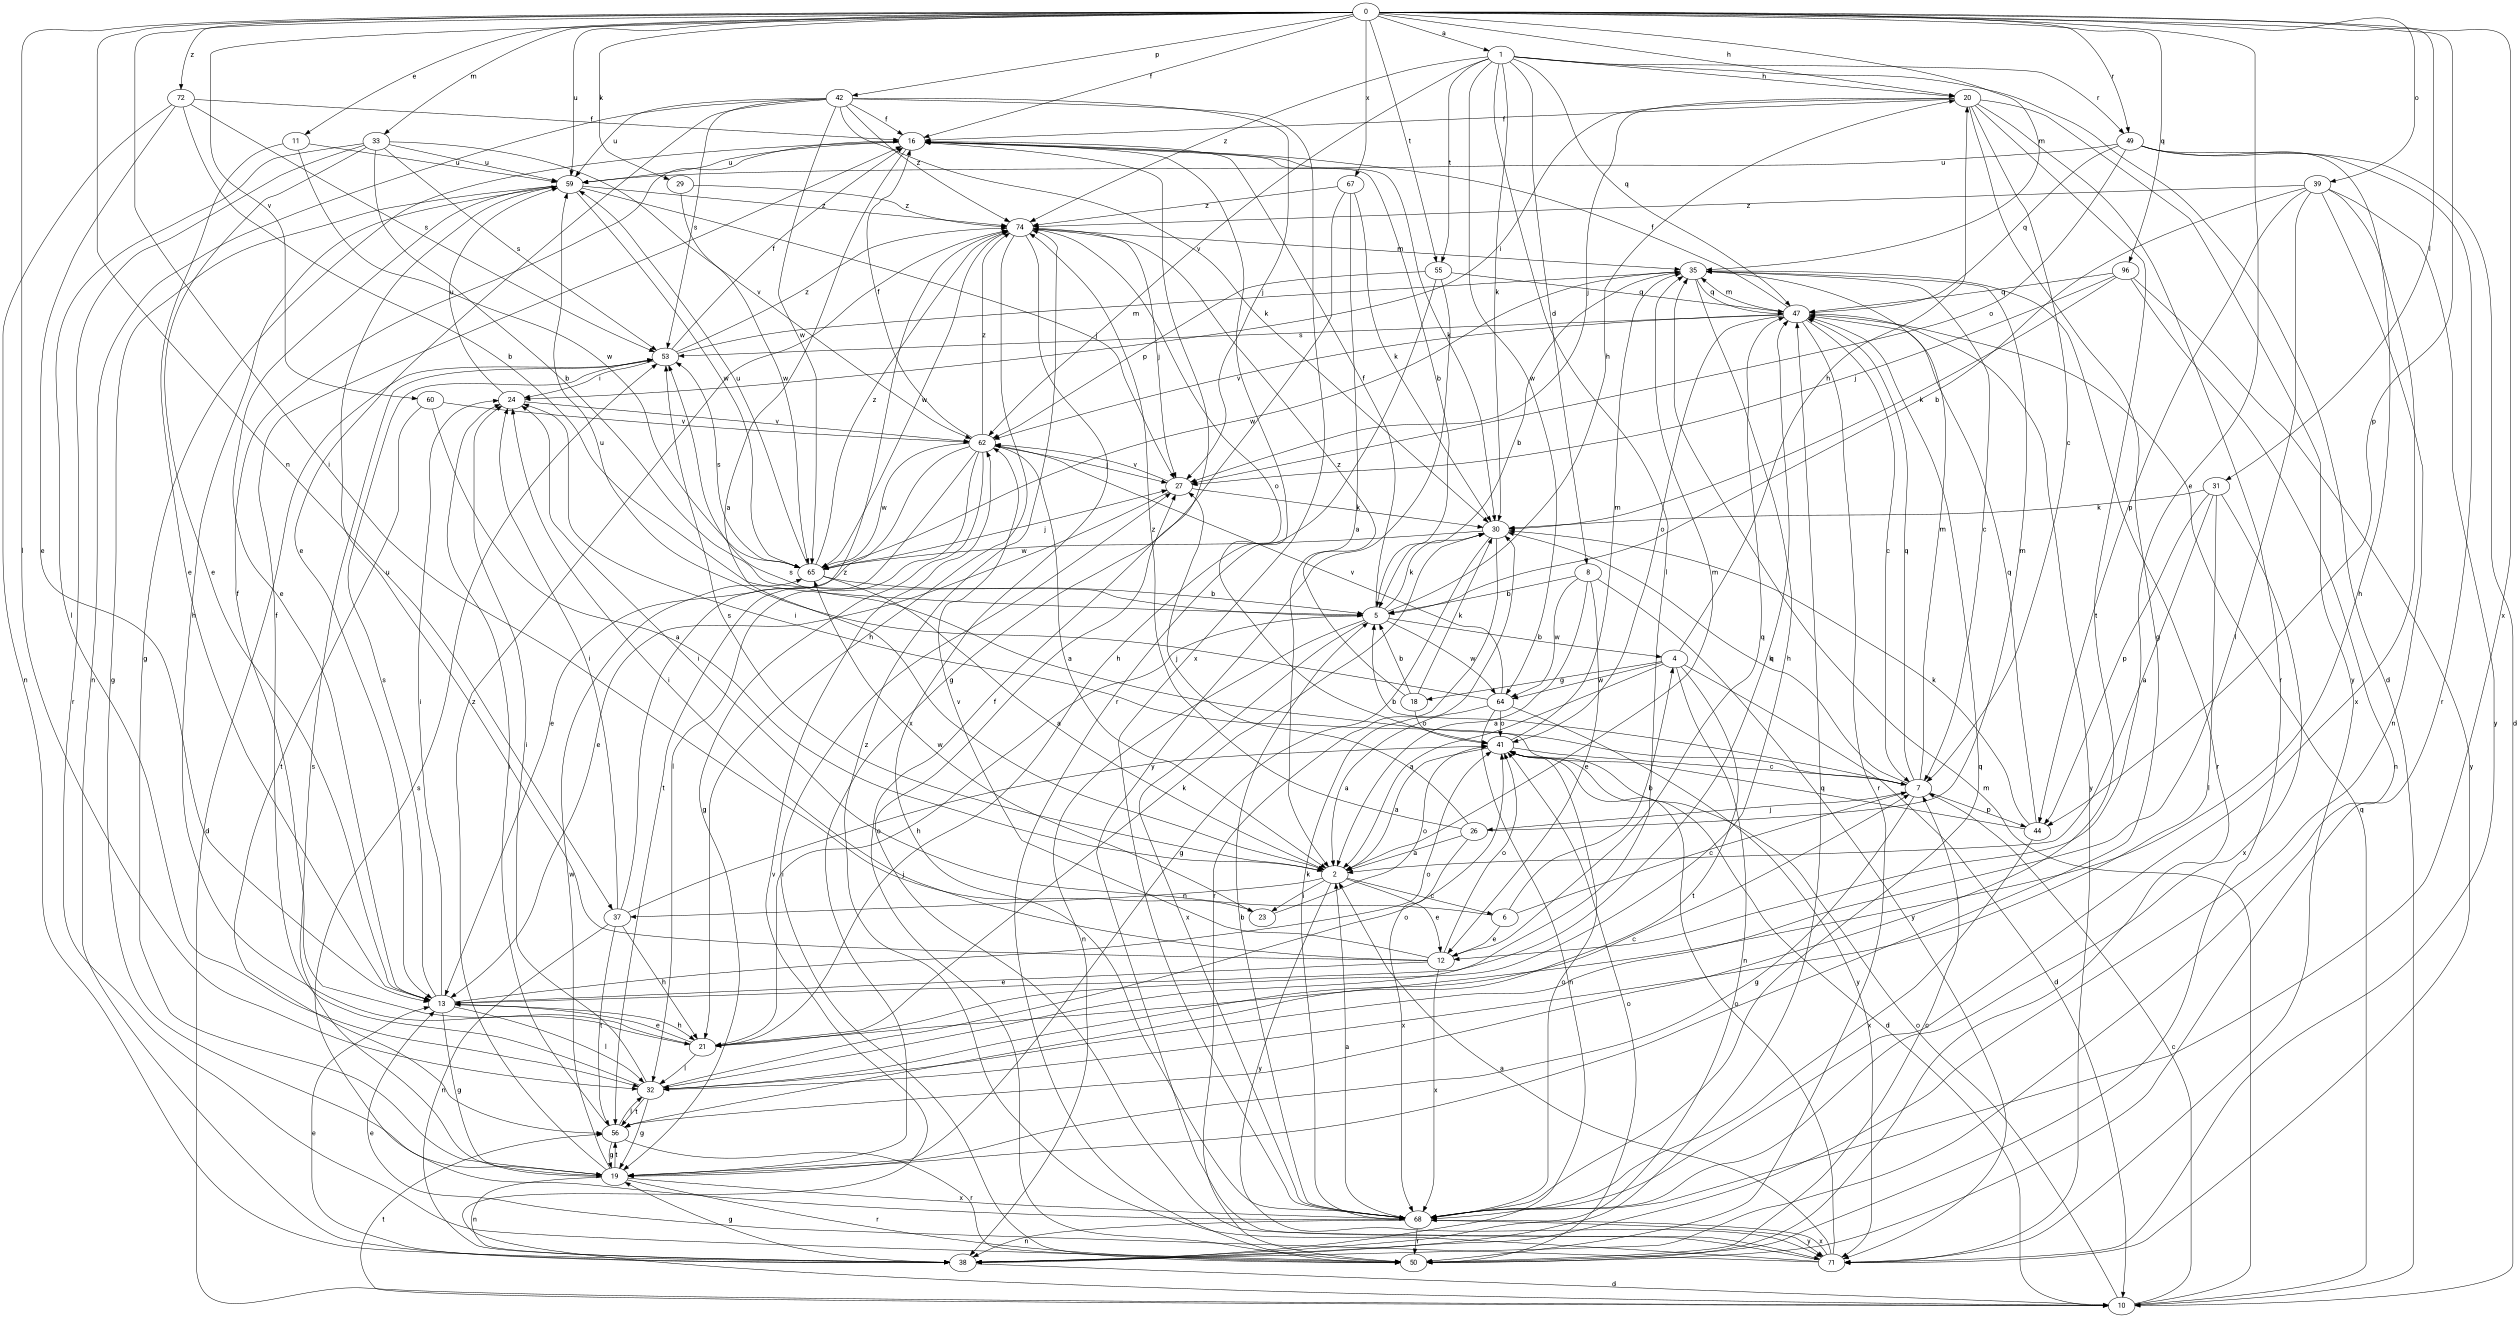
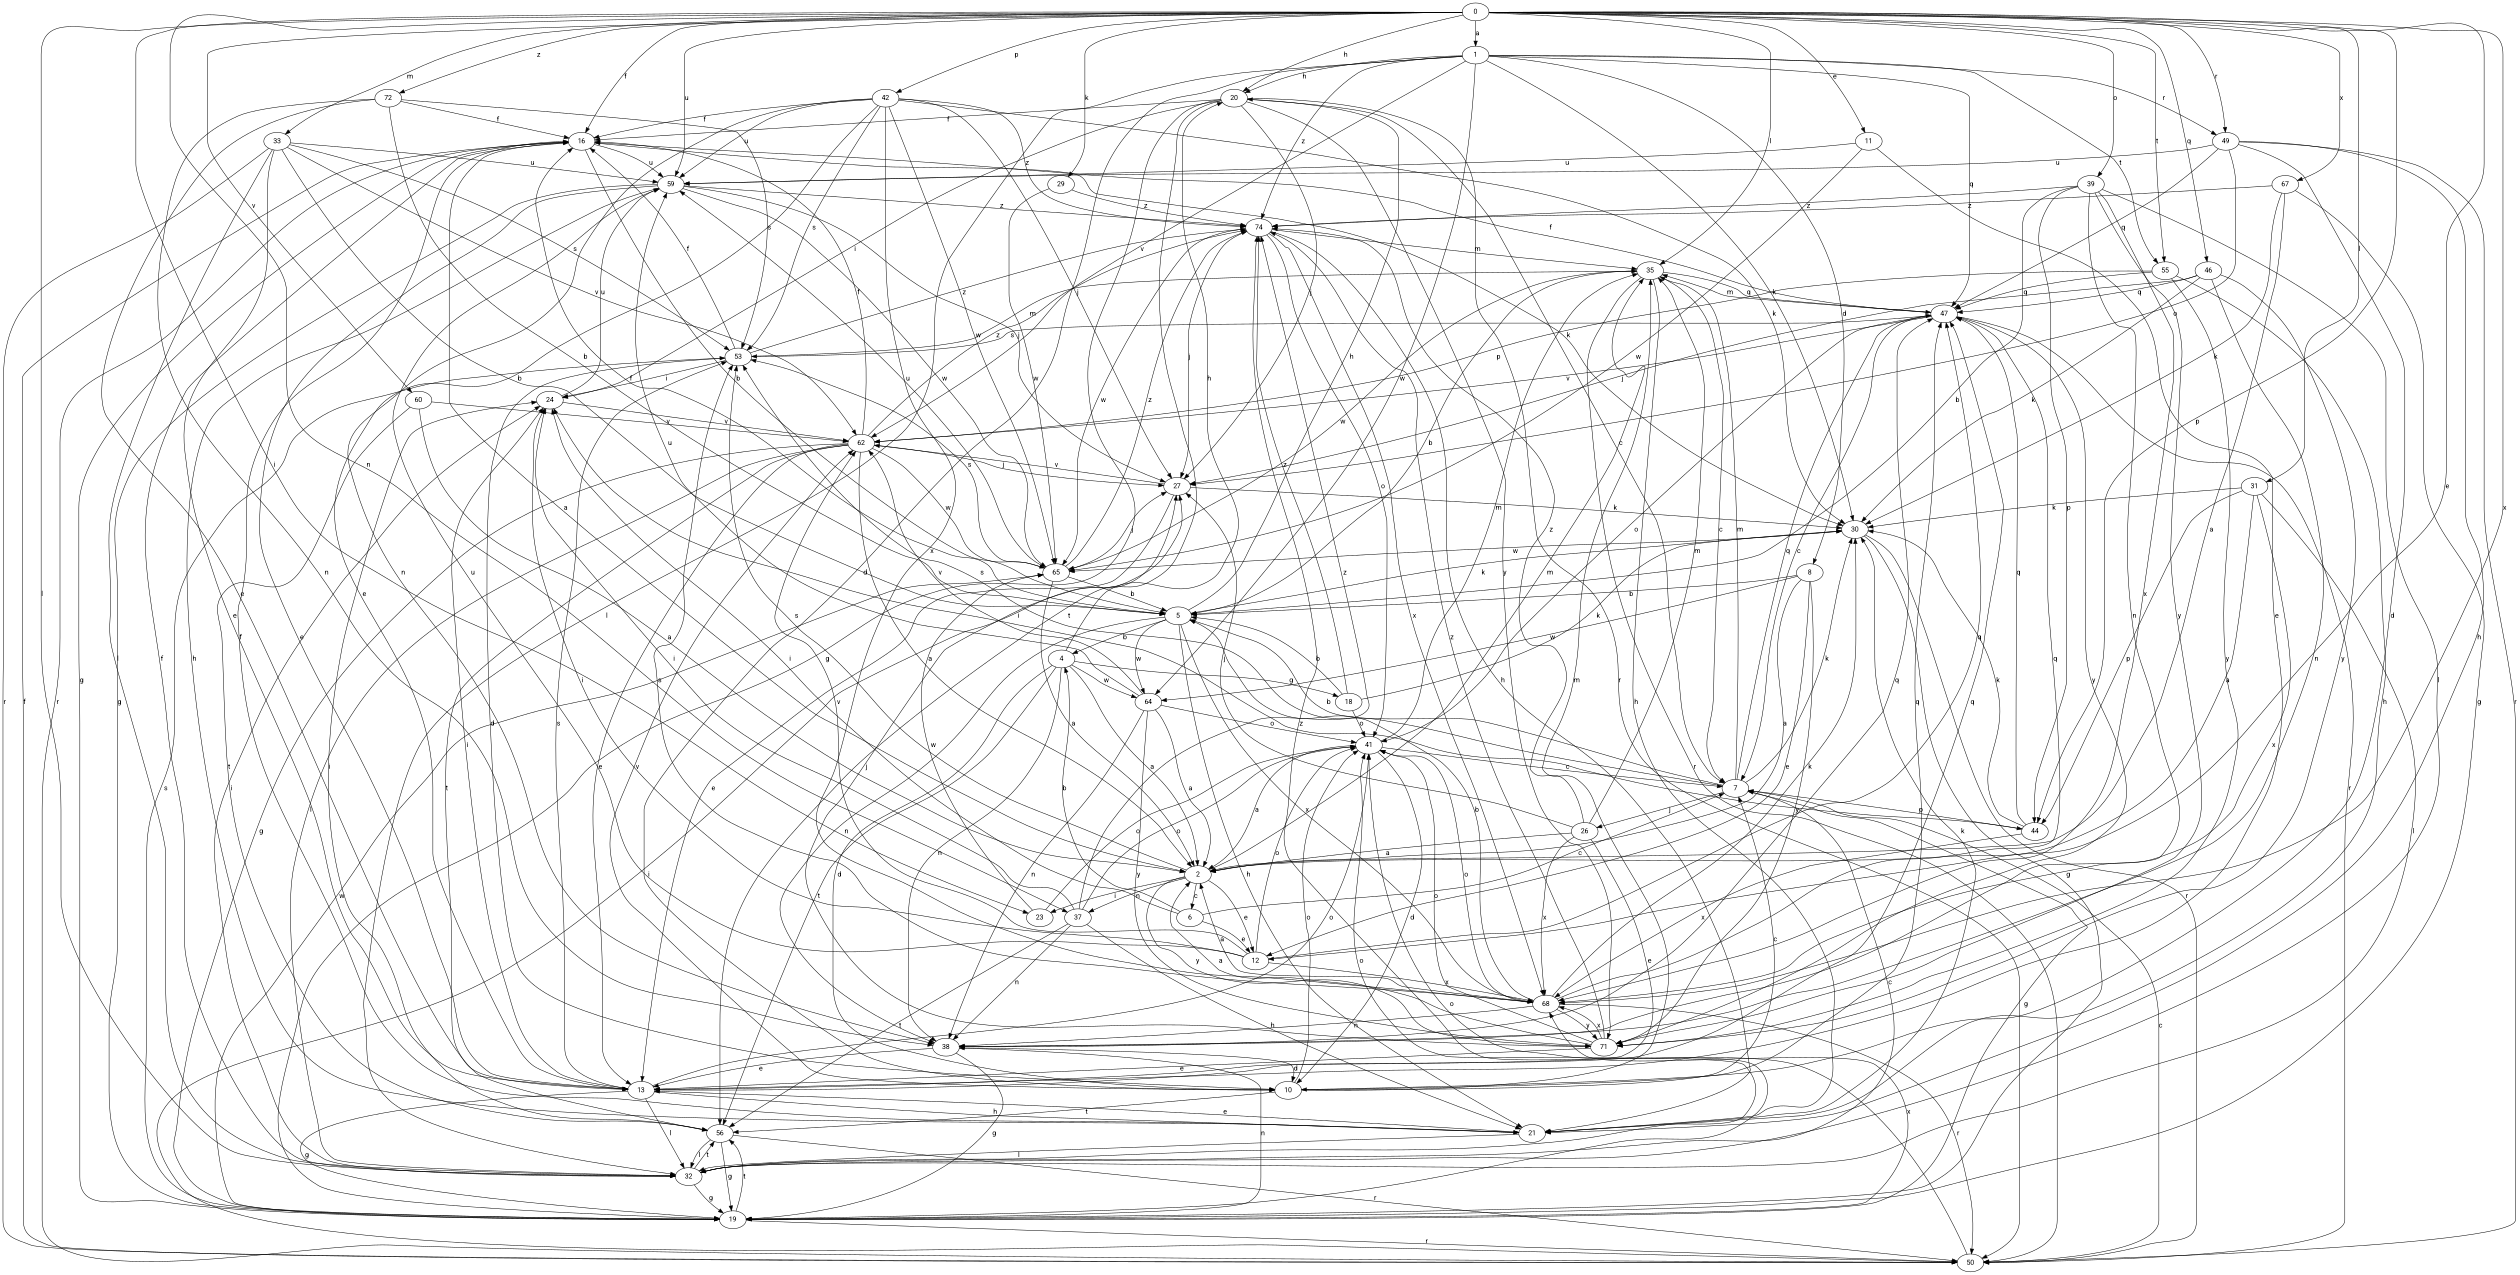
edge "0" -> "35": label "m" -> "l"
node "96": label "96" -> "46"
edge "12" -> "13": now "26" -> "13"
